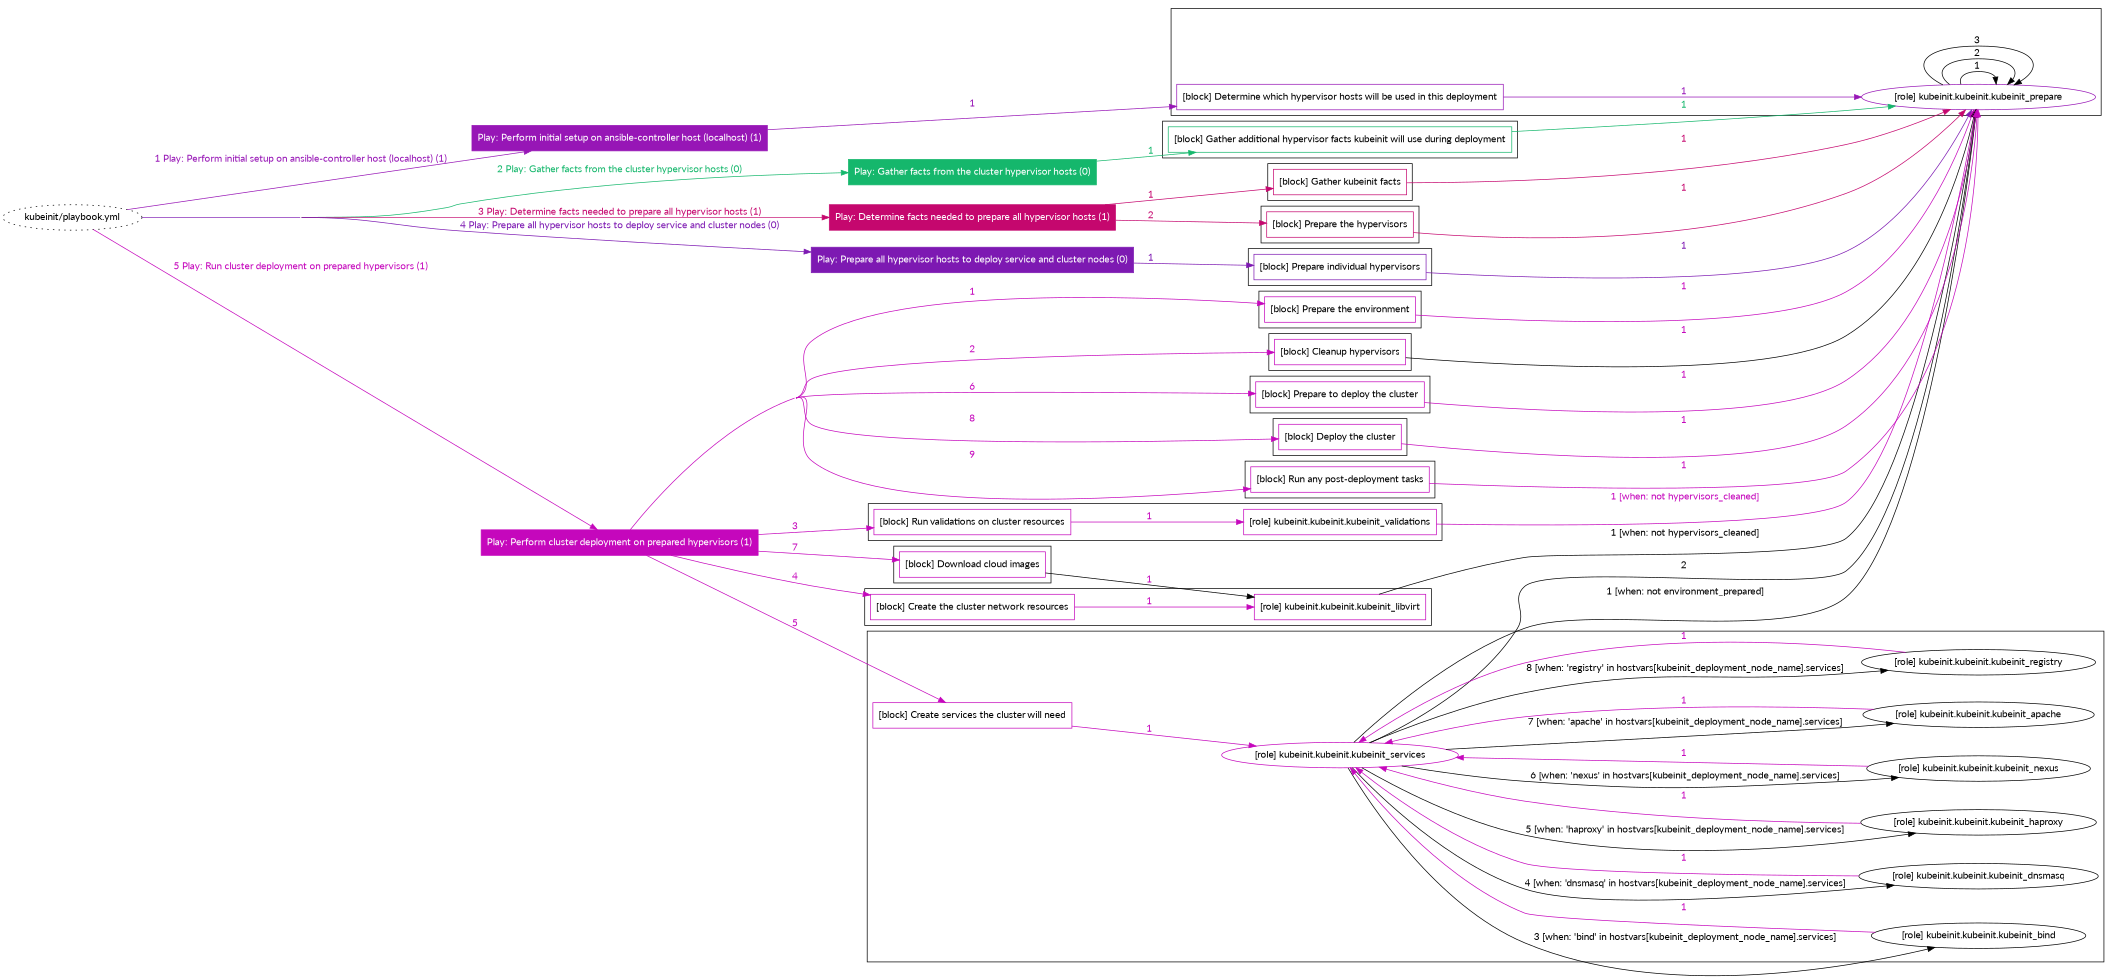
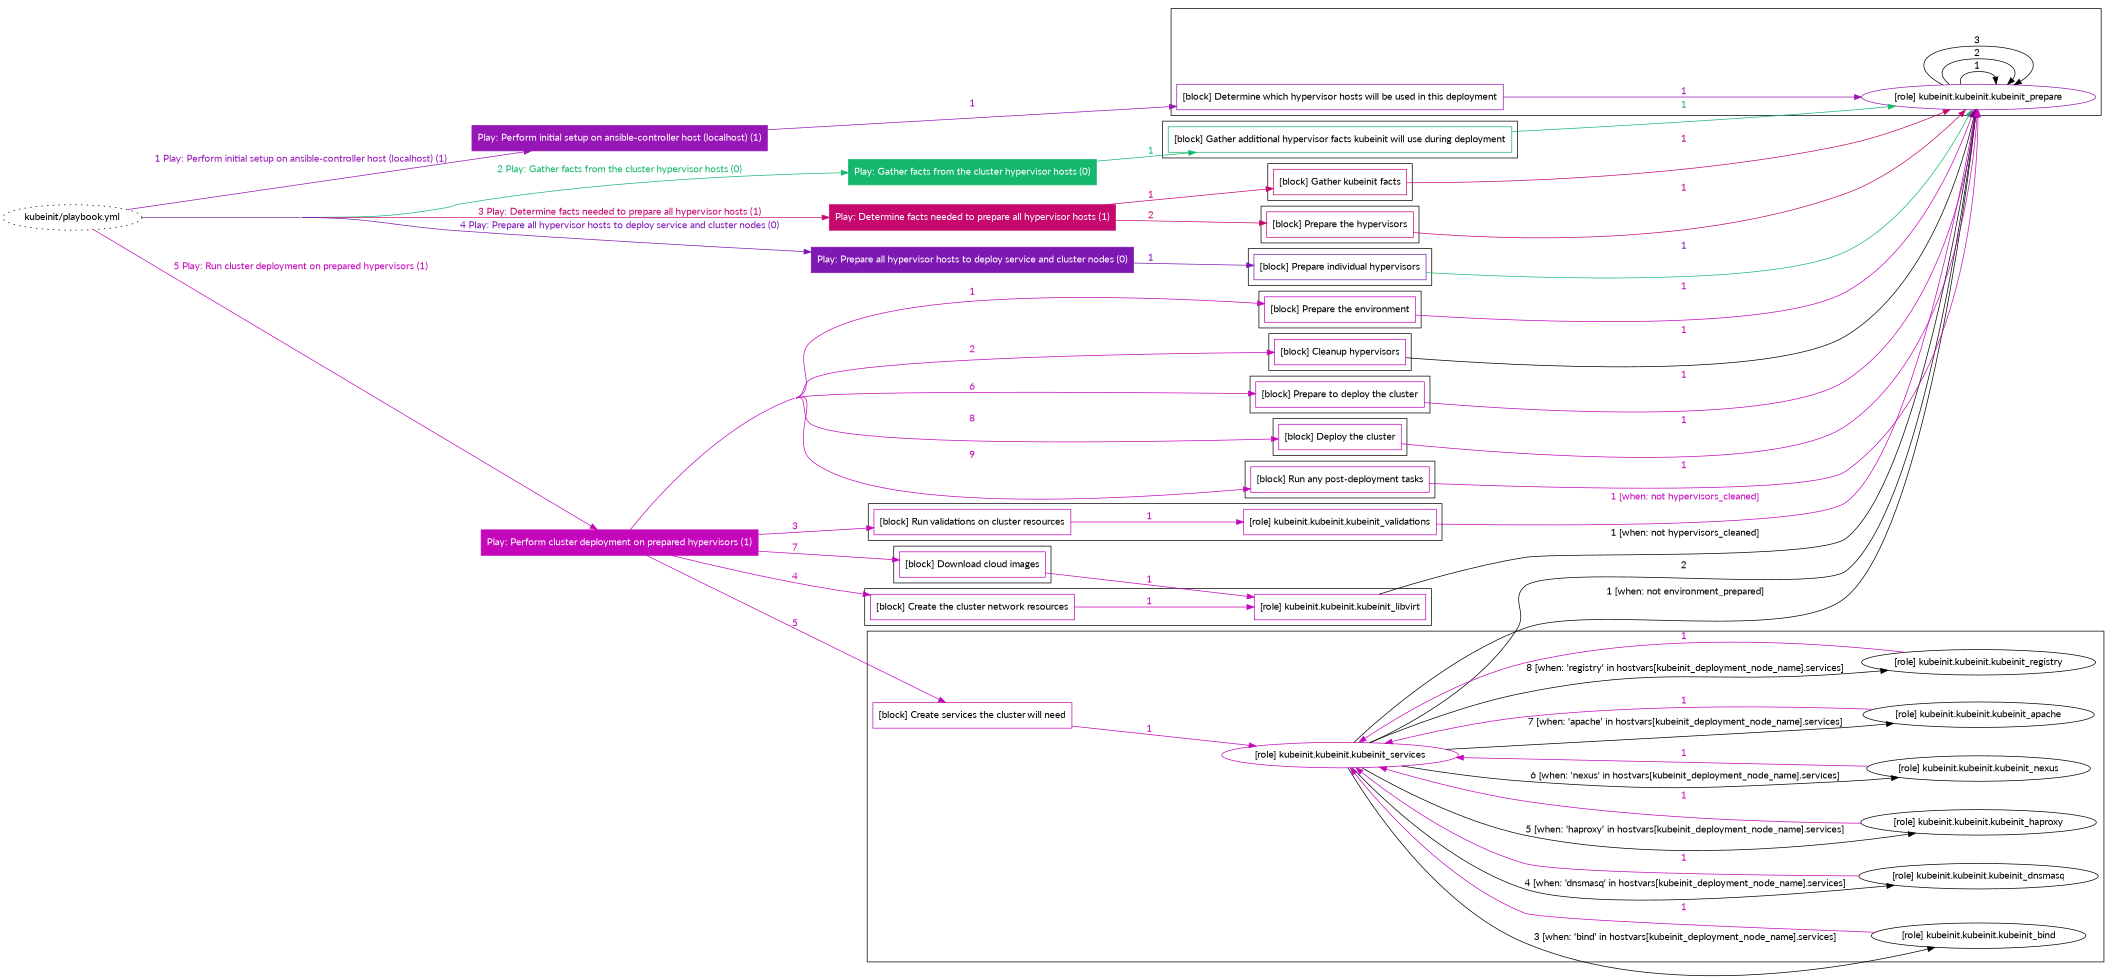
edge "[block] Prepare individual hypervisors" -> "[role] kubeinit.kubeinit.kubeinit_prepare": color #7d19b2 -> #15b76c
edge "[block] Download cloud images" -> "[role] kubeinit.kubeinit.kubeinit_libvirt": color black -> #c507bc
